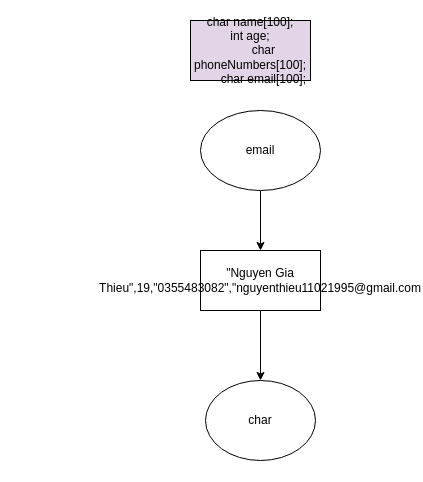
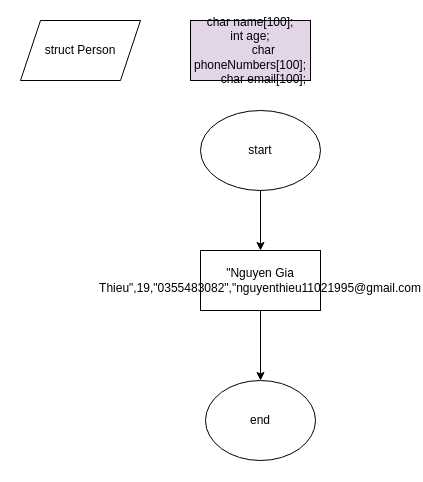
node "struct Person": added
node "email": label "email" -> "start"
node "char": label "char" -> "end"
